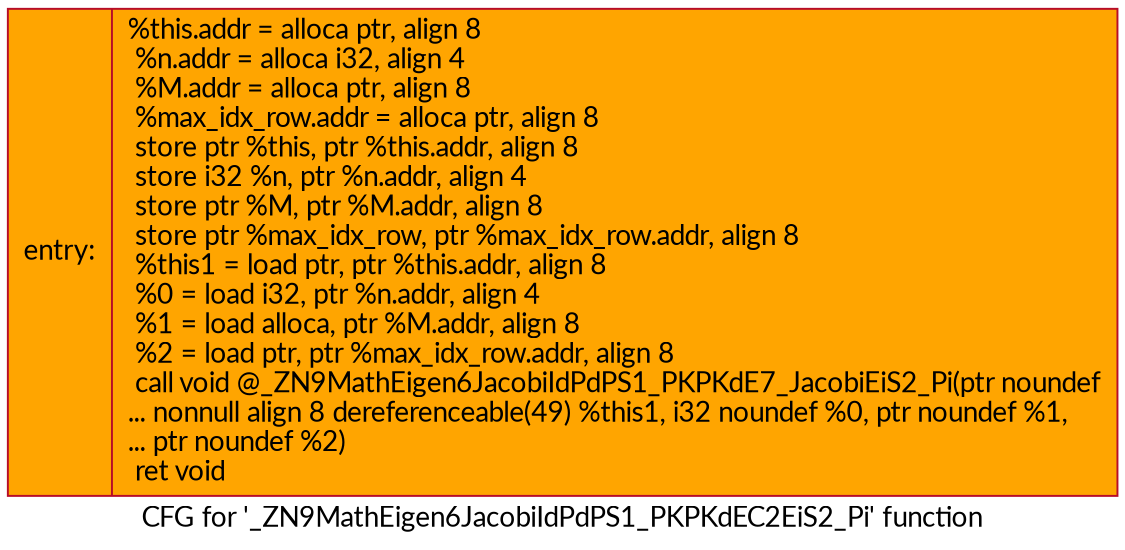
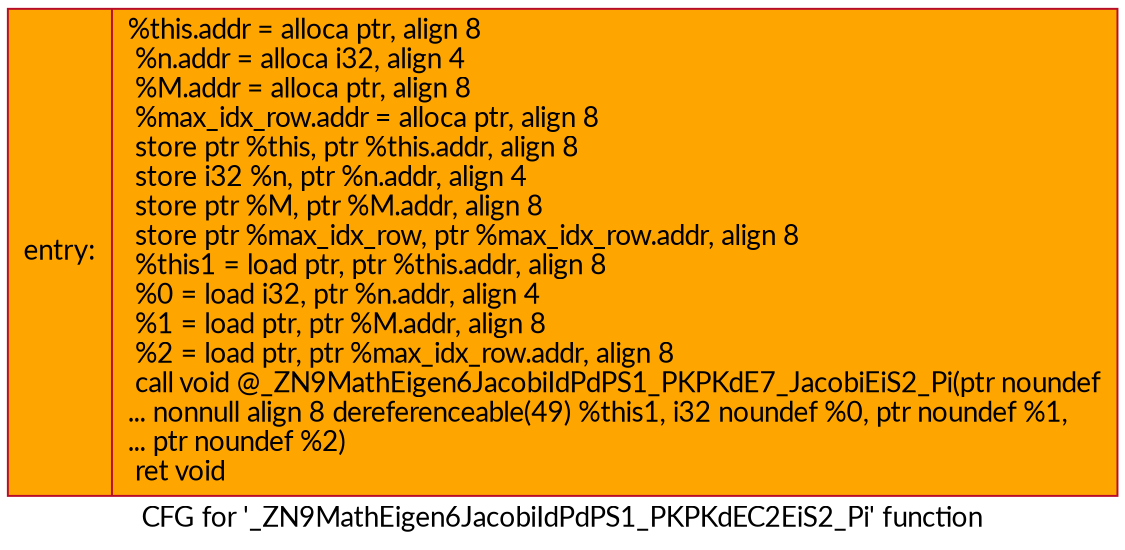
node "entry:": text "%1 = load alloca, ptr %M.addr, align 8" -> "%1 = load ptr, ptr %M.addr, align 8"
